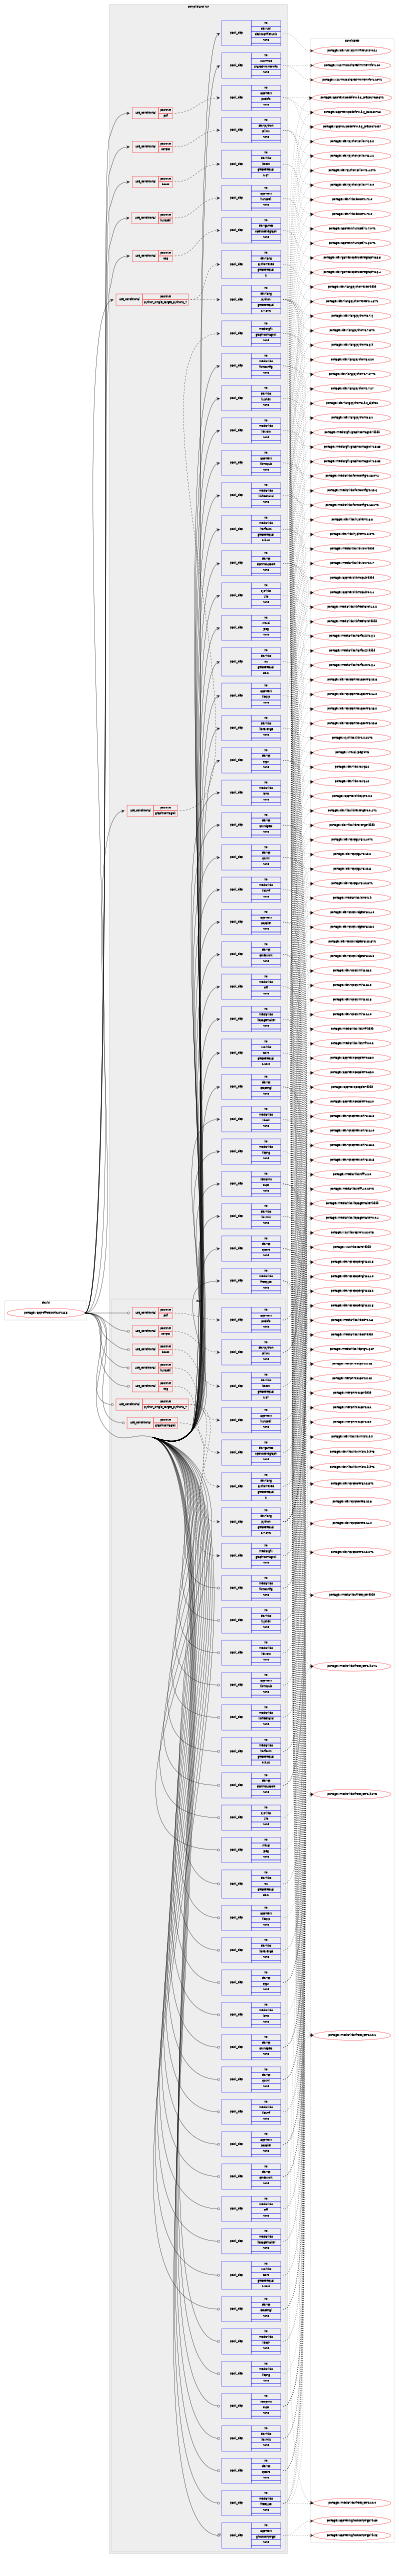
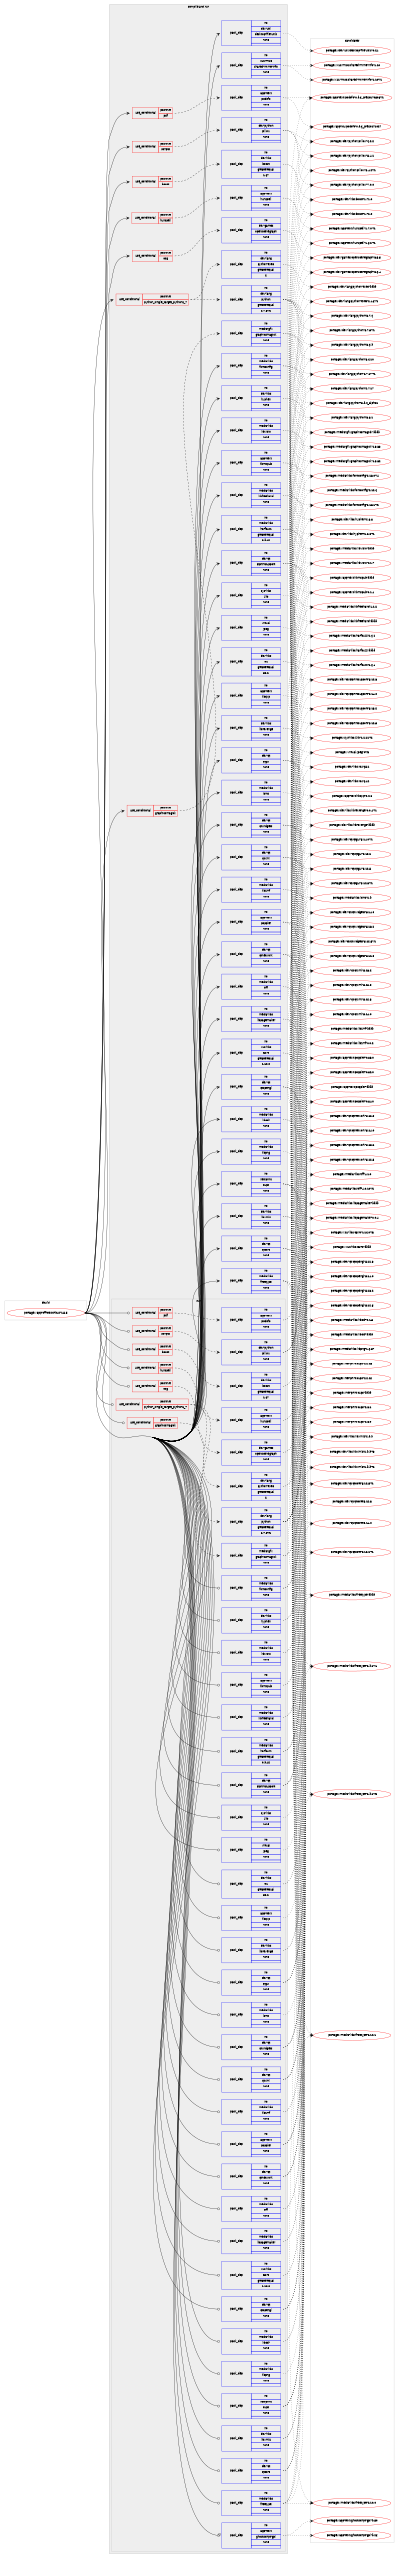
node "portage://dev-util/qtxml-file-utils-0.24": label "portage://dev-util/qtxml-file-utils-0.24" -> "portage://dev-util/desktop-file-utils-0.24"
node "portage://app-text/podofo-0.9.6_p20180715": removed
